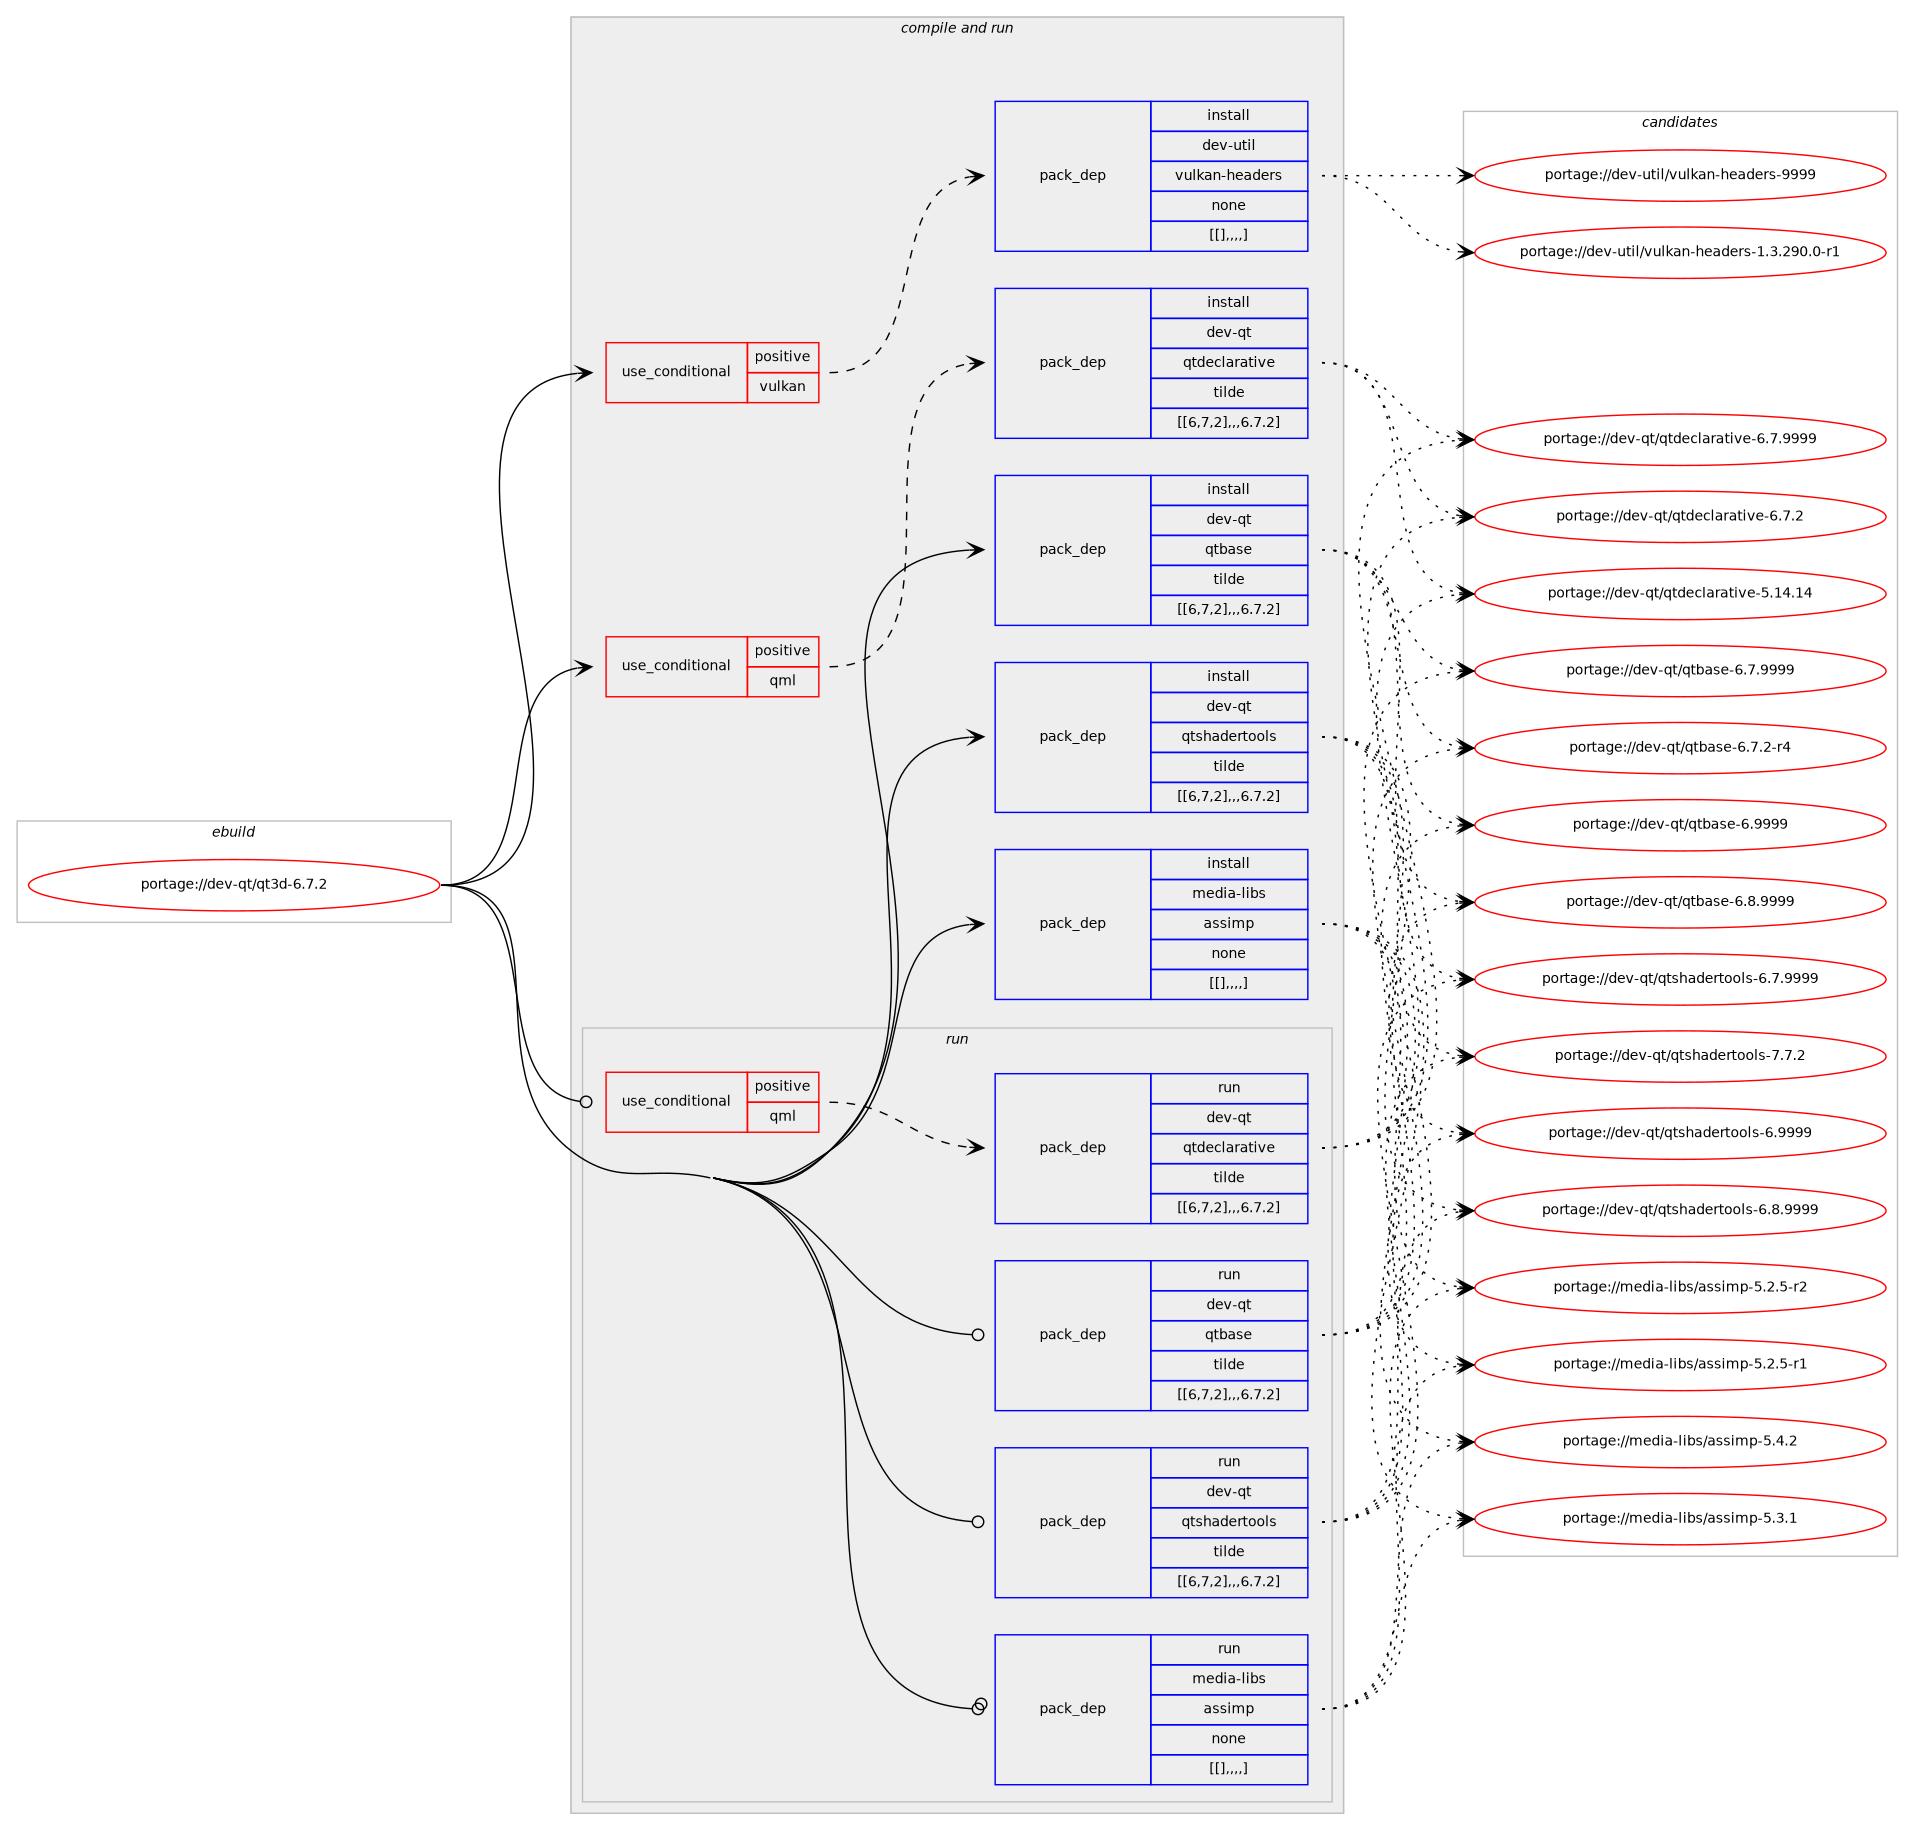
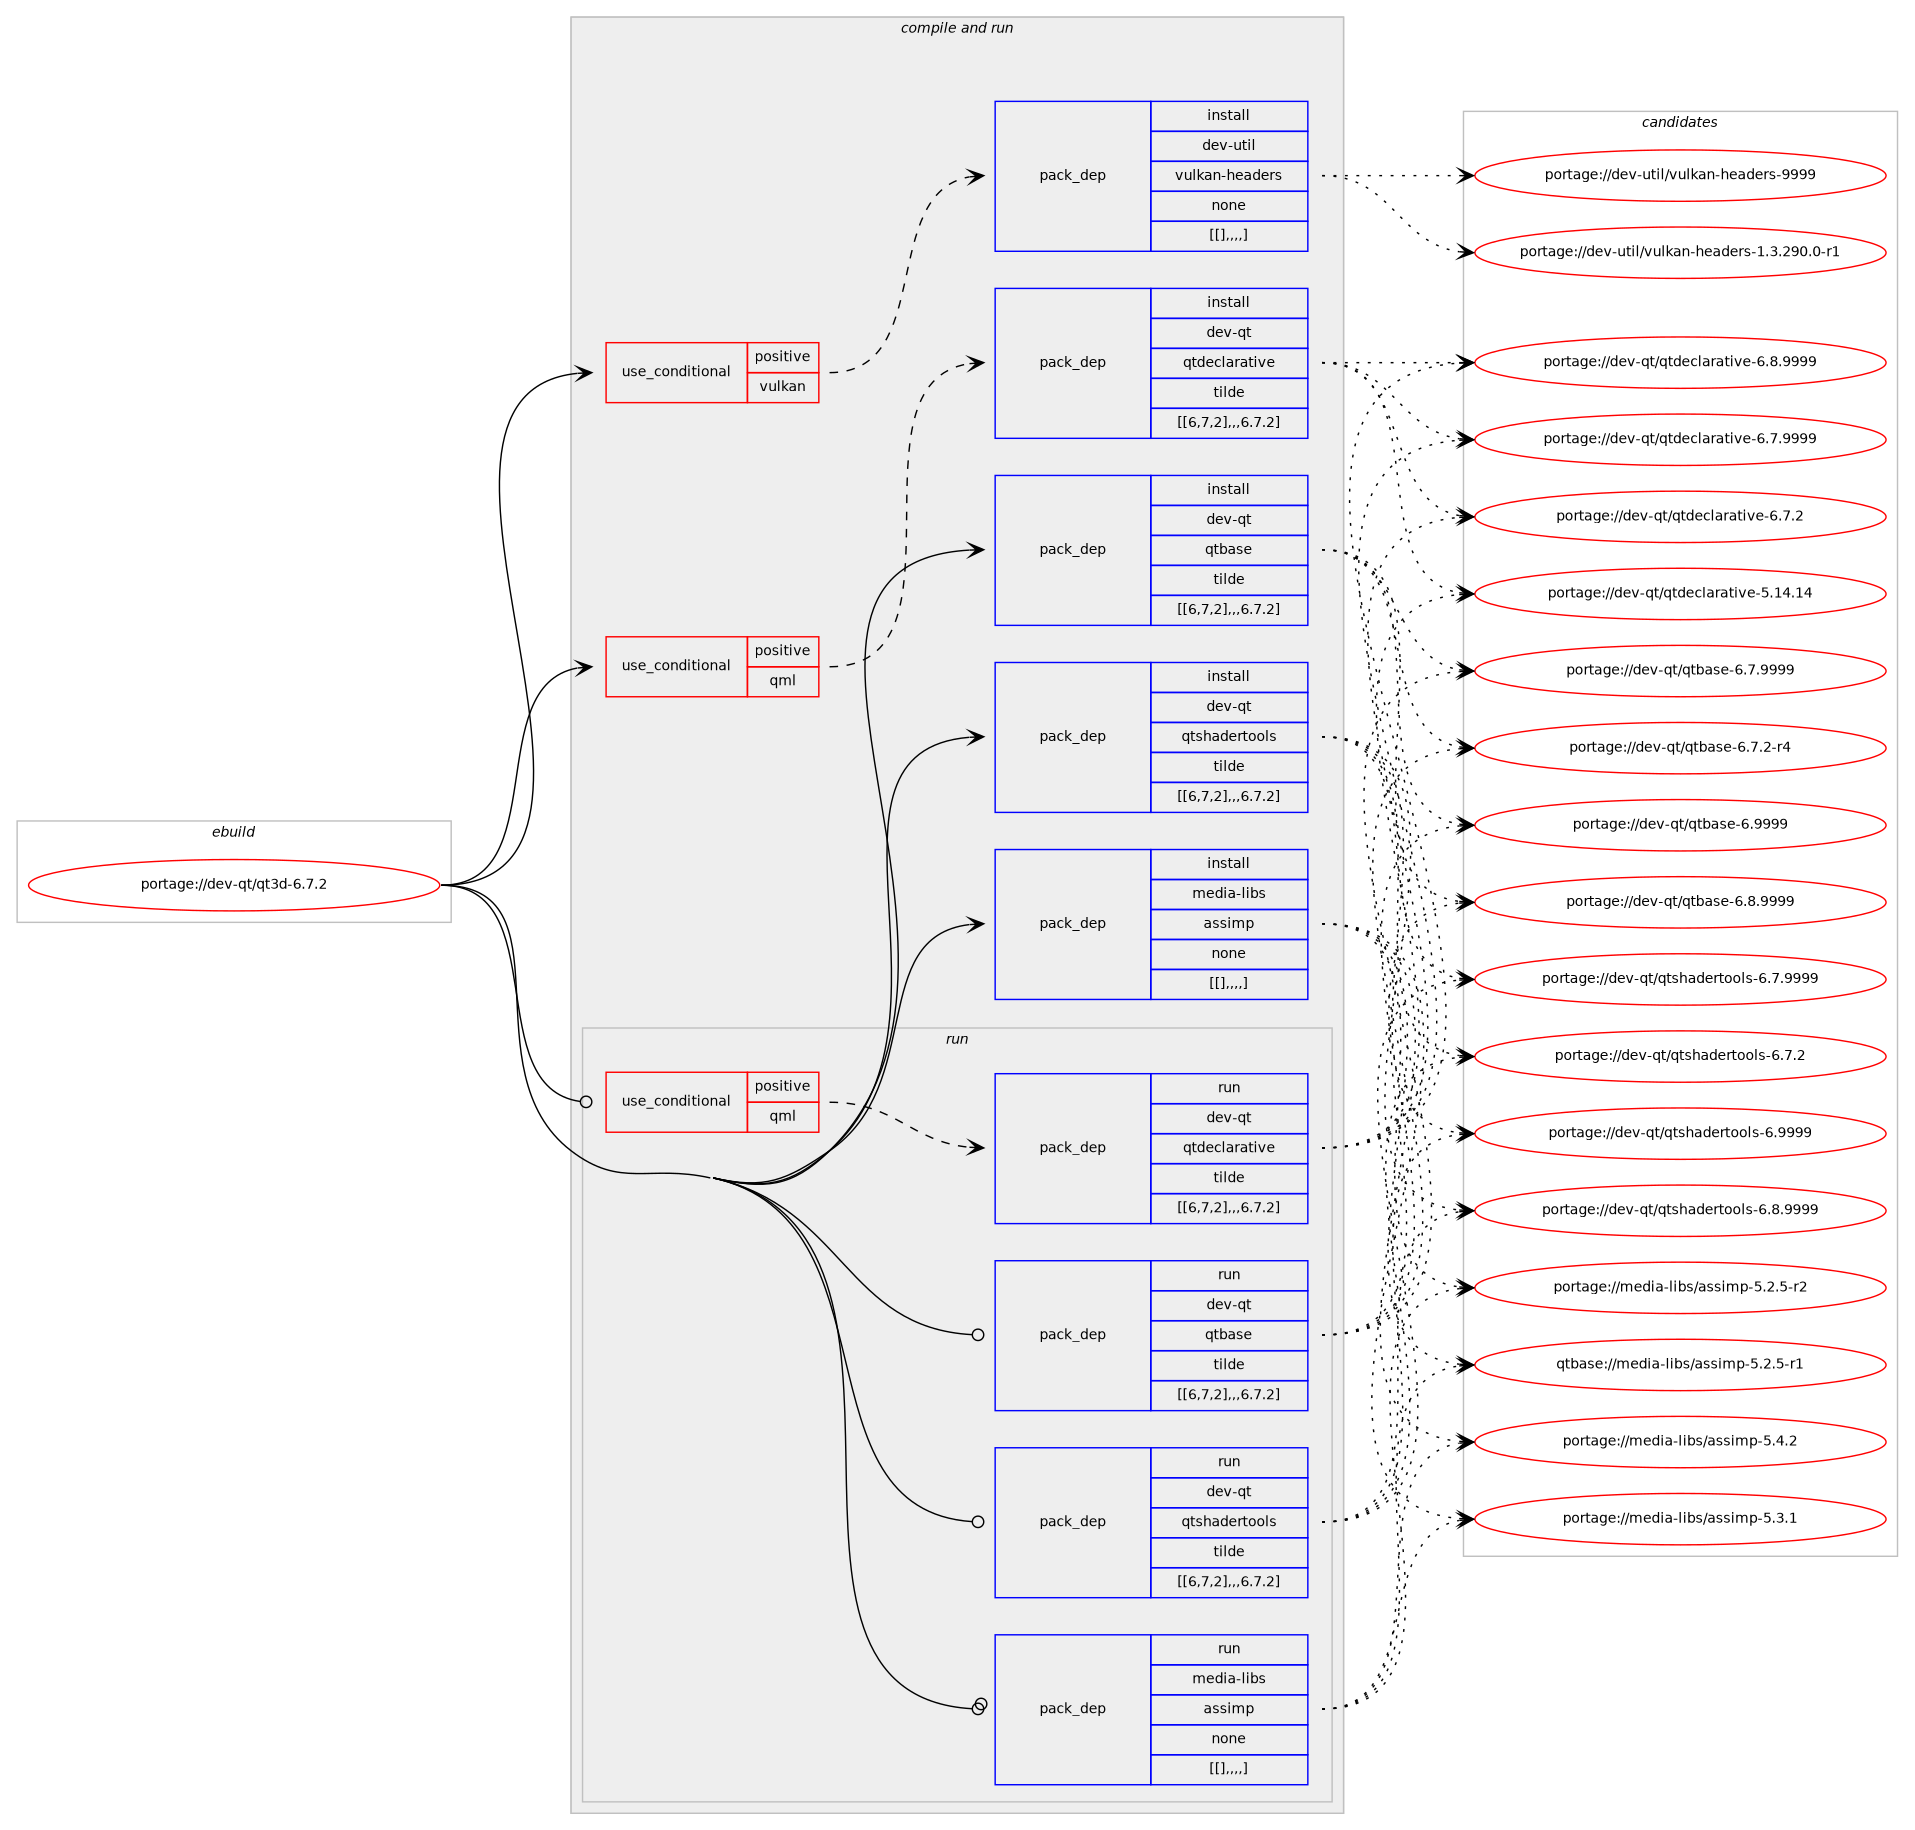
node "portage://dev-qt/qtdeclarative-6.8.9999": added
node "portage://dev-qt/qtshadertools-7.7.2": label "portage://dev-qt/qtshadertools-7.7.2" -> "portage://dev-qt/qtshadertools-6.7.2"
node "portage://media-libs/assimp-5.2.5-r1": label "portage://media-libs/assimp-5.2.5-r1" -> "qtbase://media-libs/assimp-5.2.5-r1"
